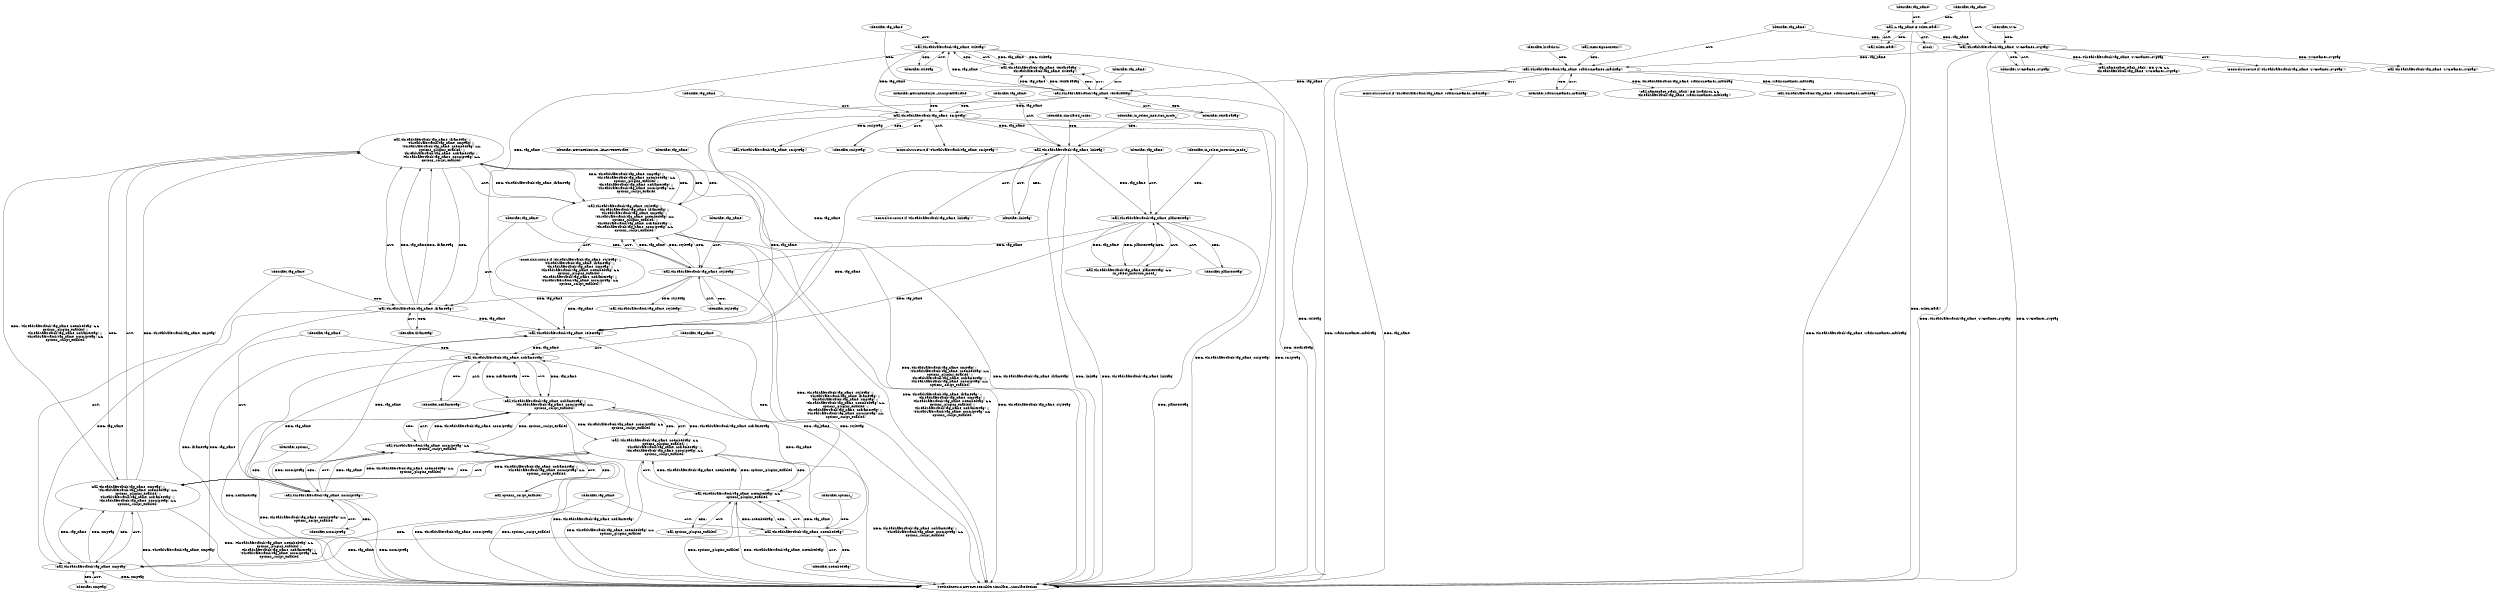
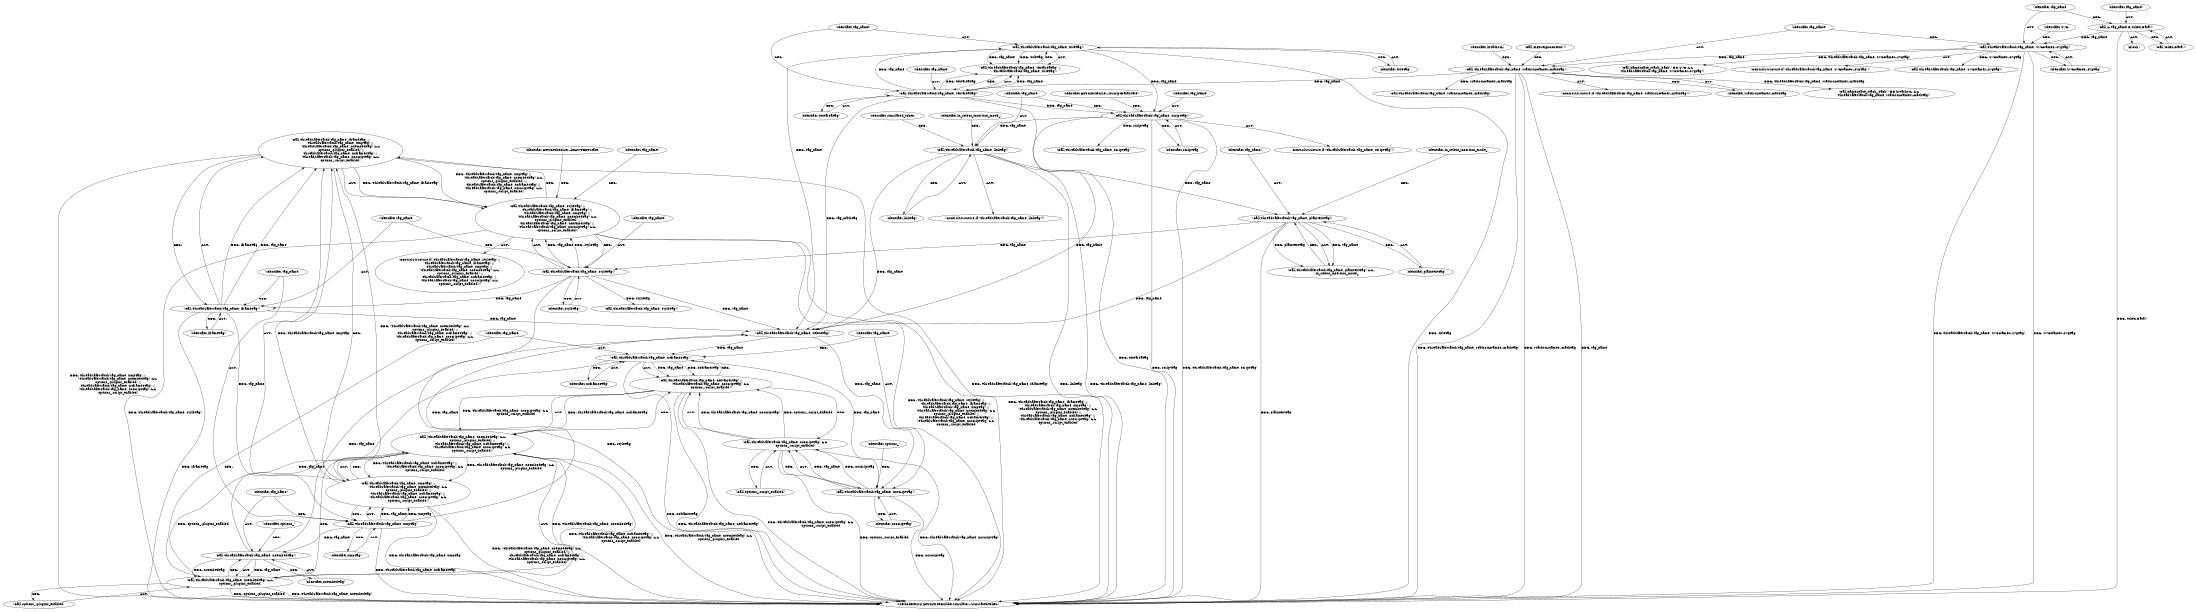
edge "(Call,ThreadSafeMatch(tag_name, textareaTag))" -> "(Call,ThreadSafeMatch(tag_name, selectTag))": label "DDG: tag_name" -> "DDG: tag_mathTag"
edge "(Call,ThreadSafeMatch(tag_name, noscriptTag))" -> "(Call,ThreadSafeMatch(tag_name, selectTag))": reversed
edge "(Call,ThreadSafeMatch(tag_name, noembedTag))" -> "(Call,ThreadSafeMatch(tag_name, xmpTag))": reversed
edge "(Call,ThreadSafeMatch(tag_name, xmpTag))" -> "(MethodReturn,HTMLTreeBuilderSimulator::SimulatedToken)": label "DDG: xmpTag" -> "DDG: ThreadSafeMatch(tag_name, noframesTag)"
